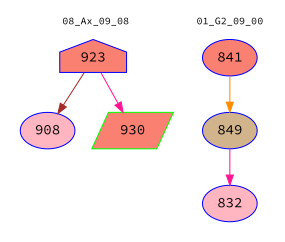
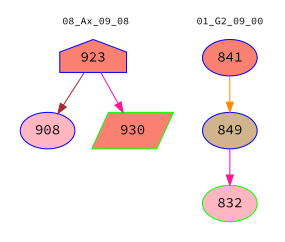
node "832": color blue -> green
